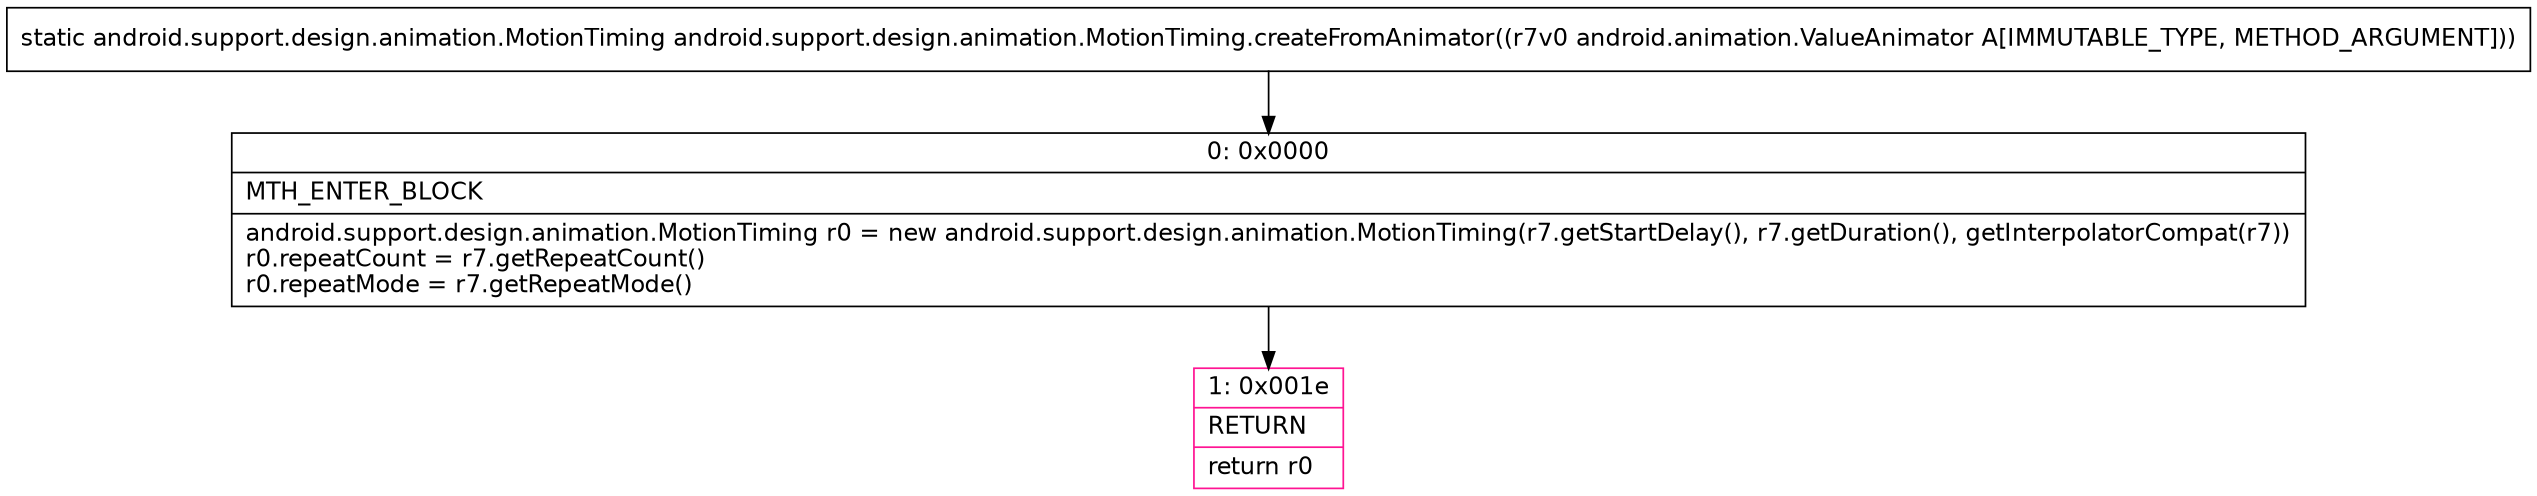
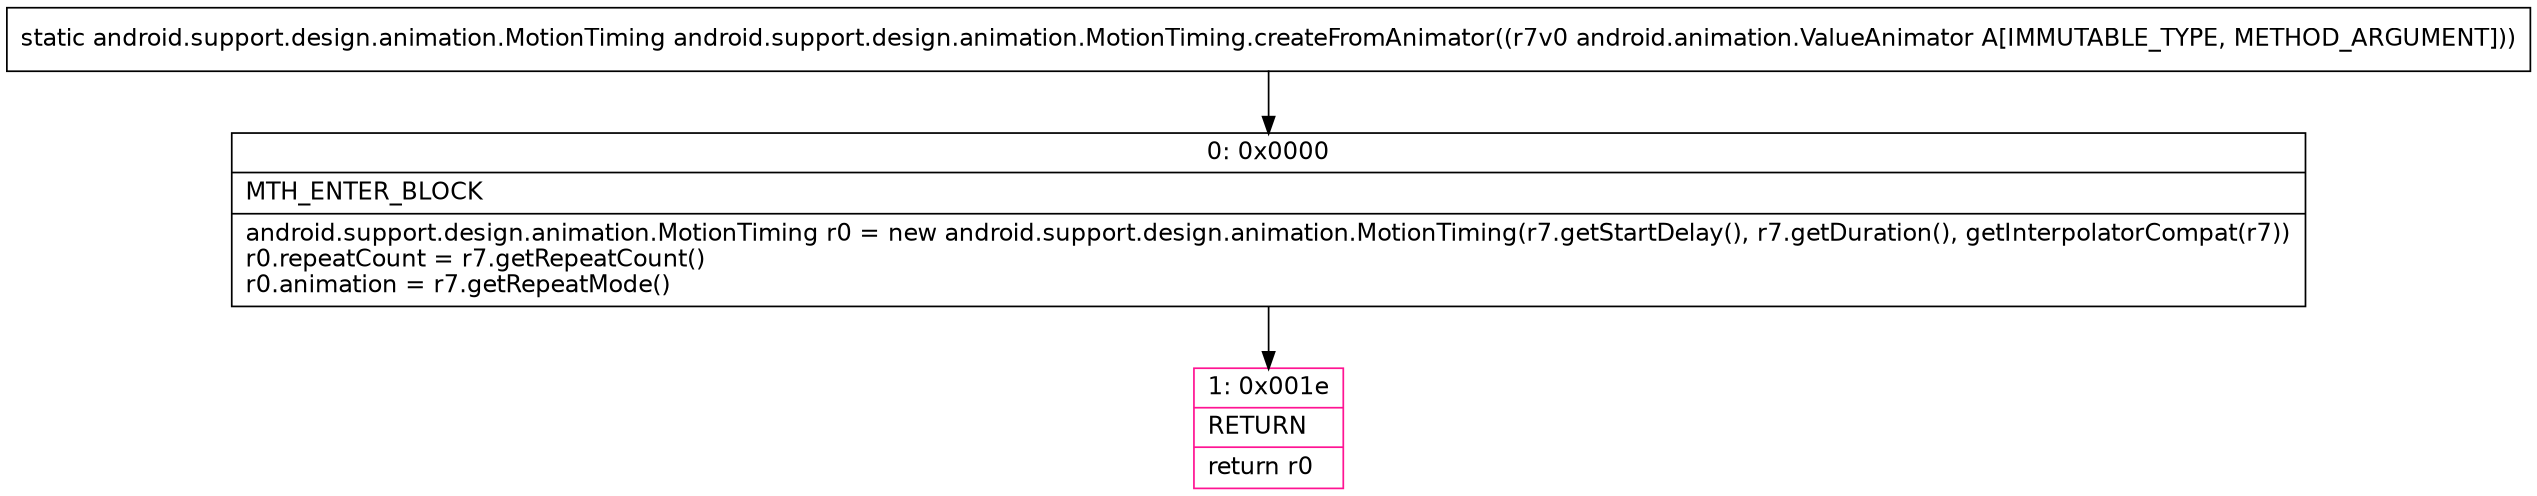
node "0: 0x0000": text "r0.repeatMode = r7.getRepeatMode()" -> "r0.animation = r7.getRepeatMode()"
